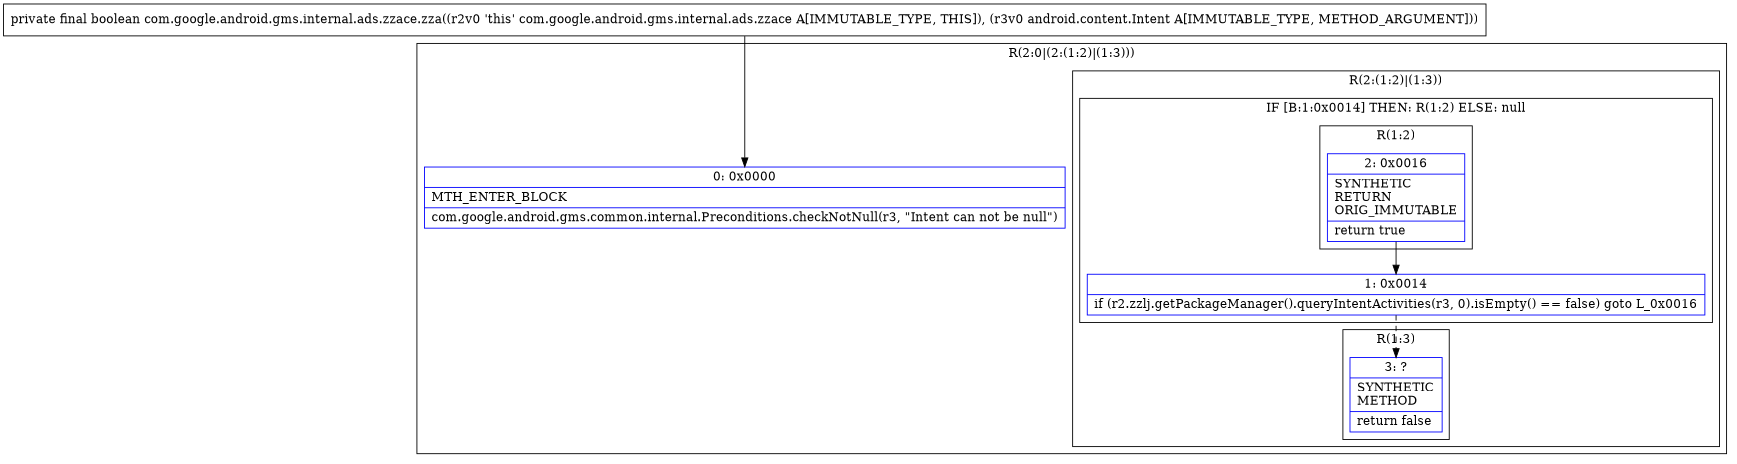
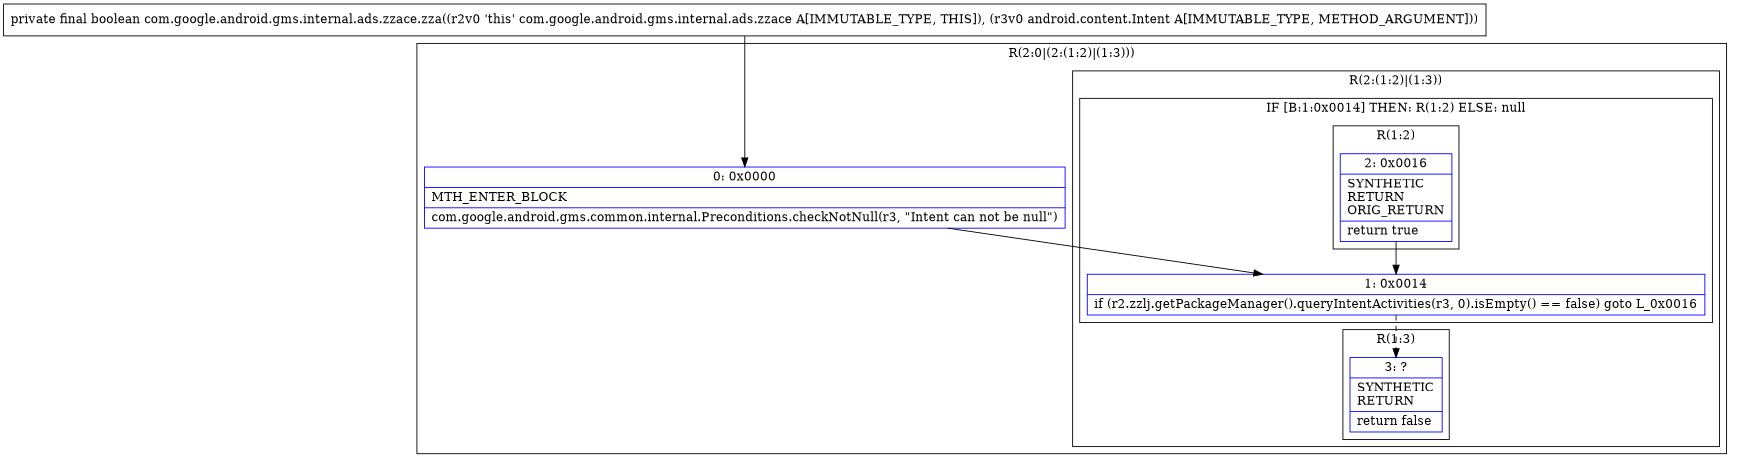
node "2: 0x0016": text "ORIG_IMMUTABLE" -> "ORIG_RETURN"
edge "0: 0x0000" -> "1: 0x0014": added
node "3: ?": text "METHOD" -> "RETURN"
